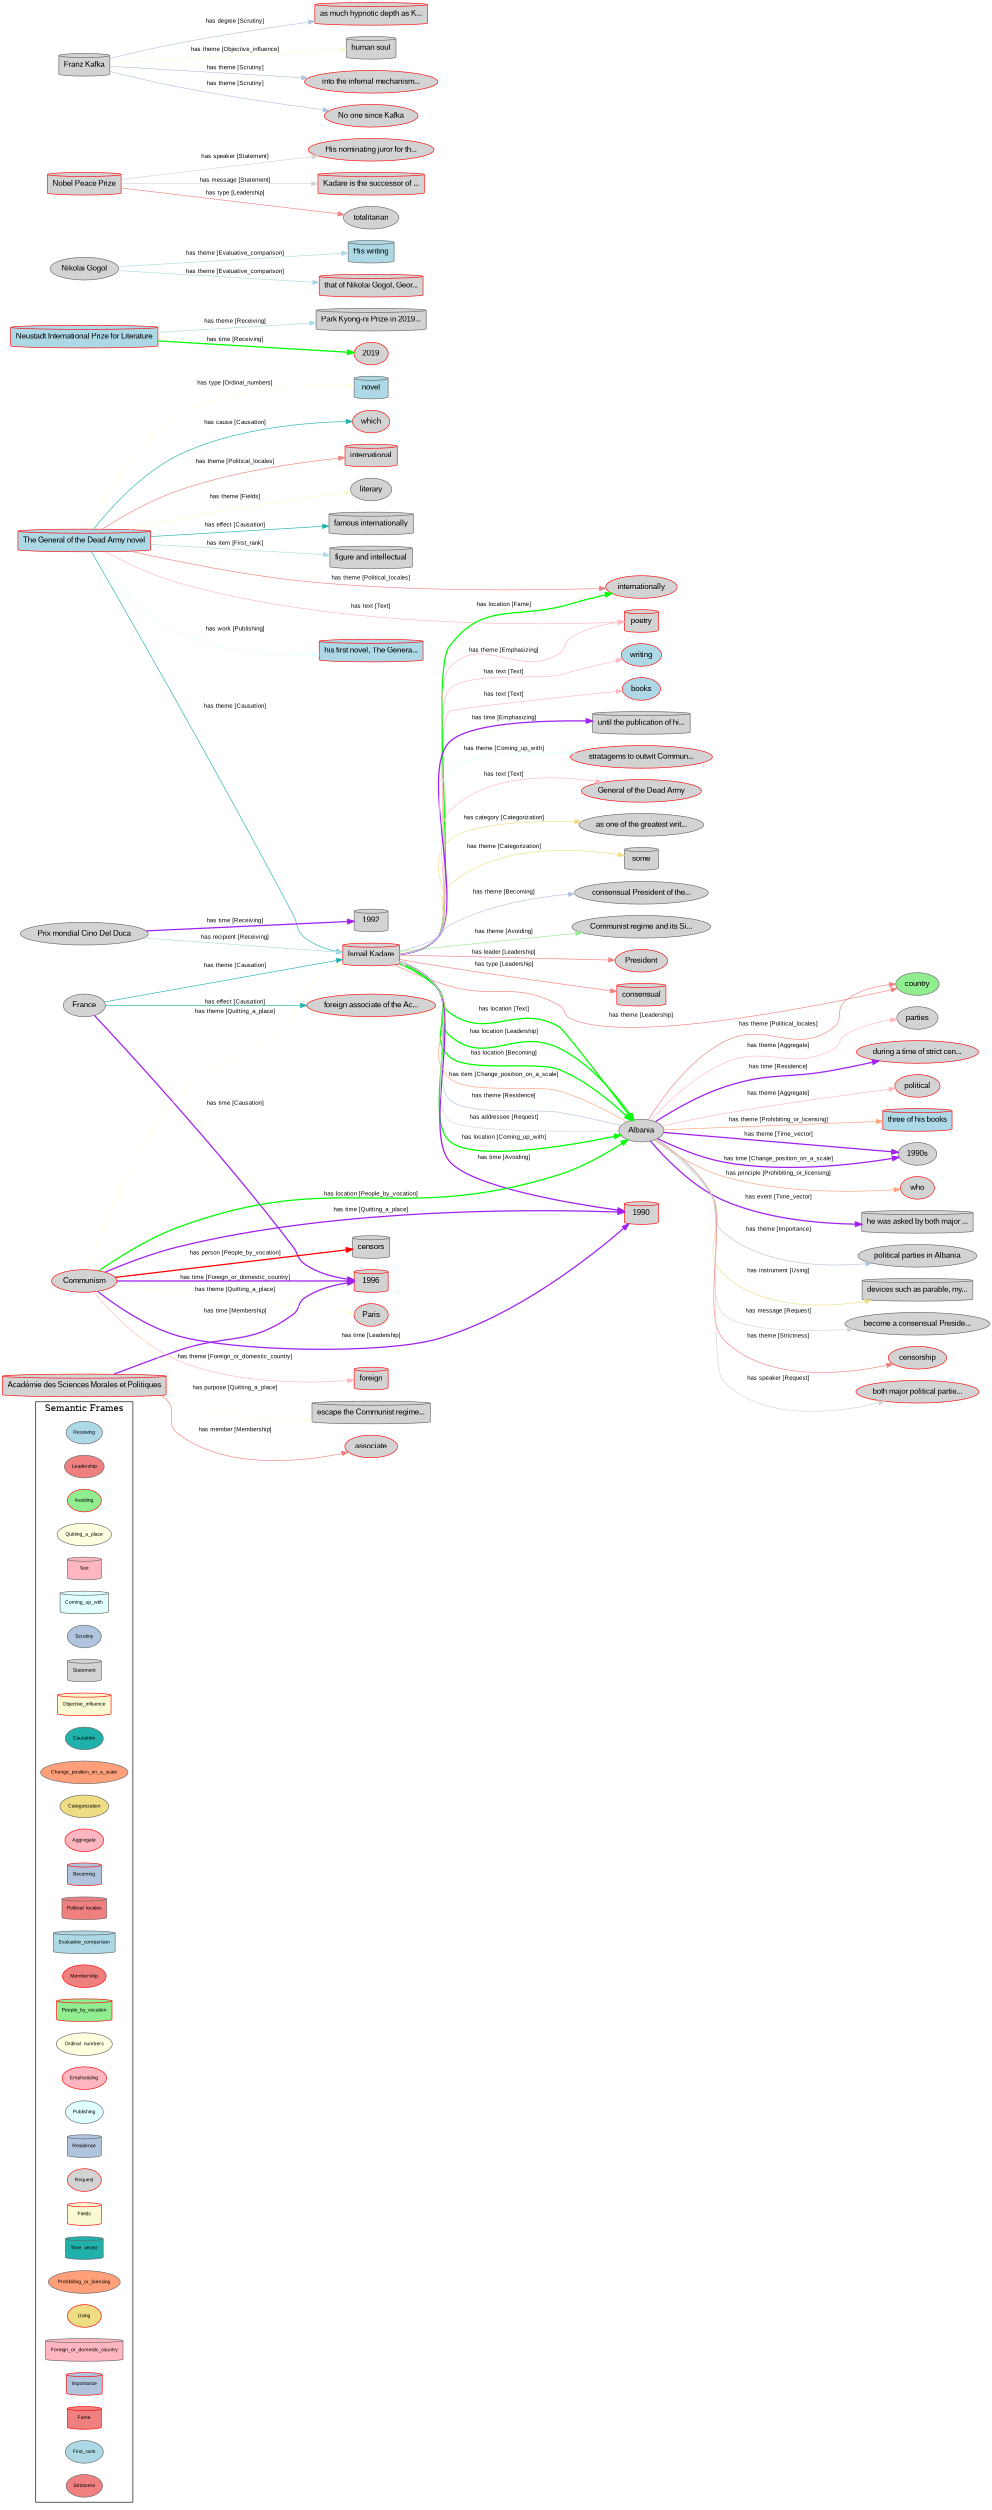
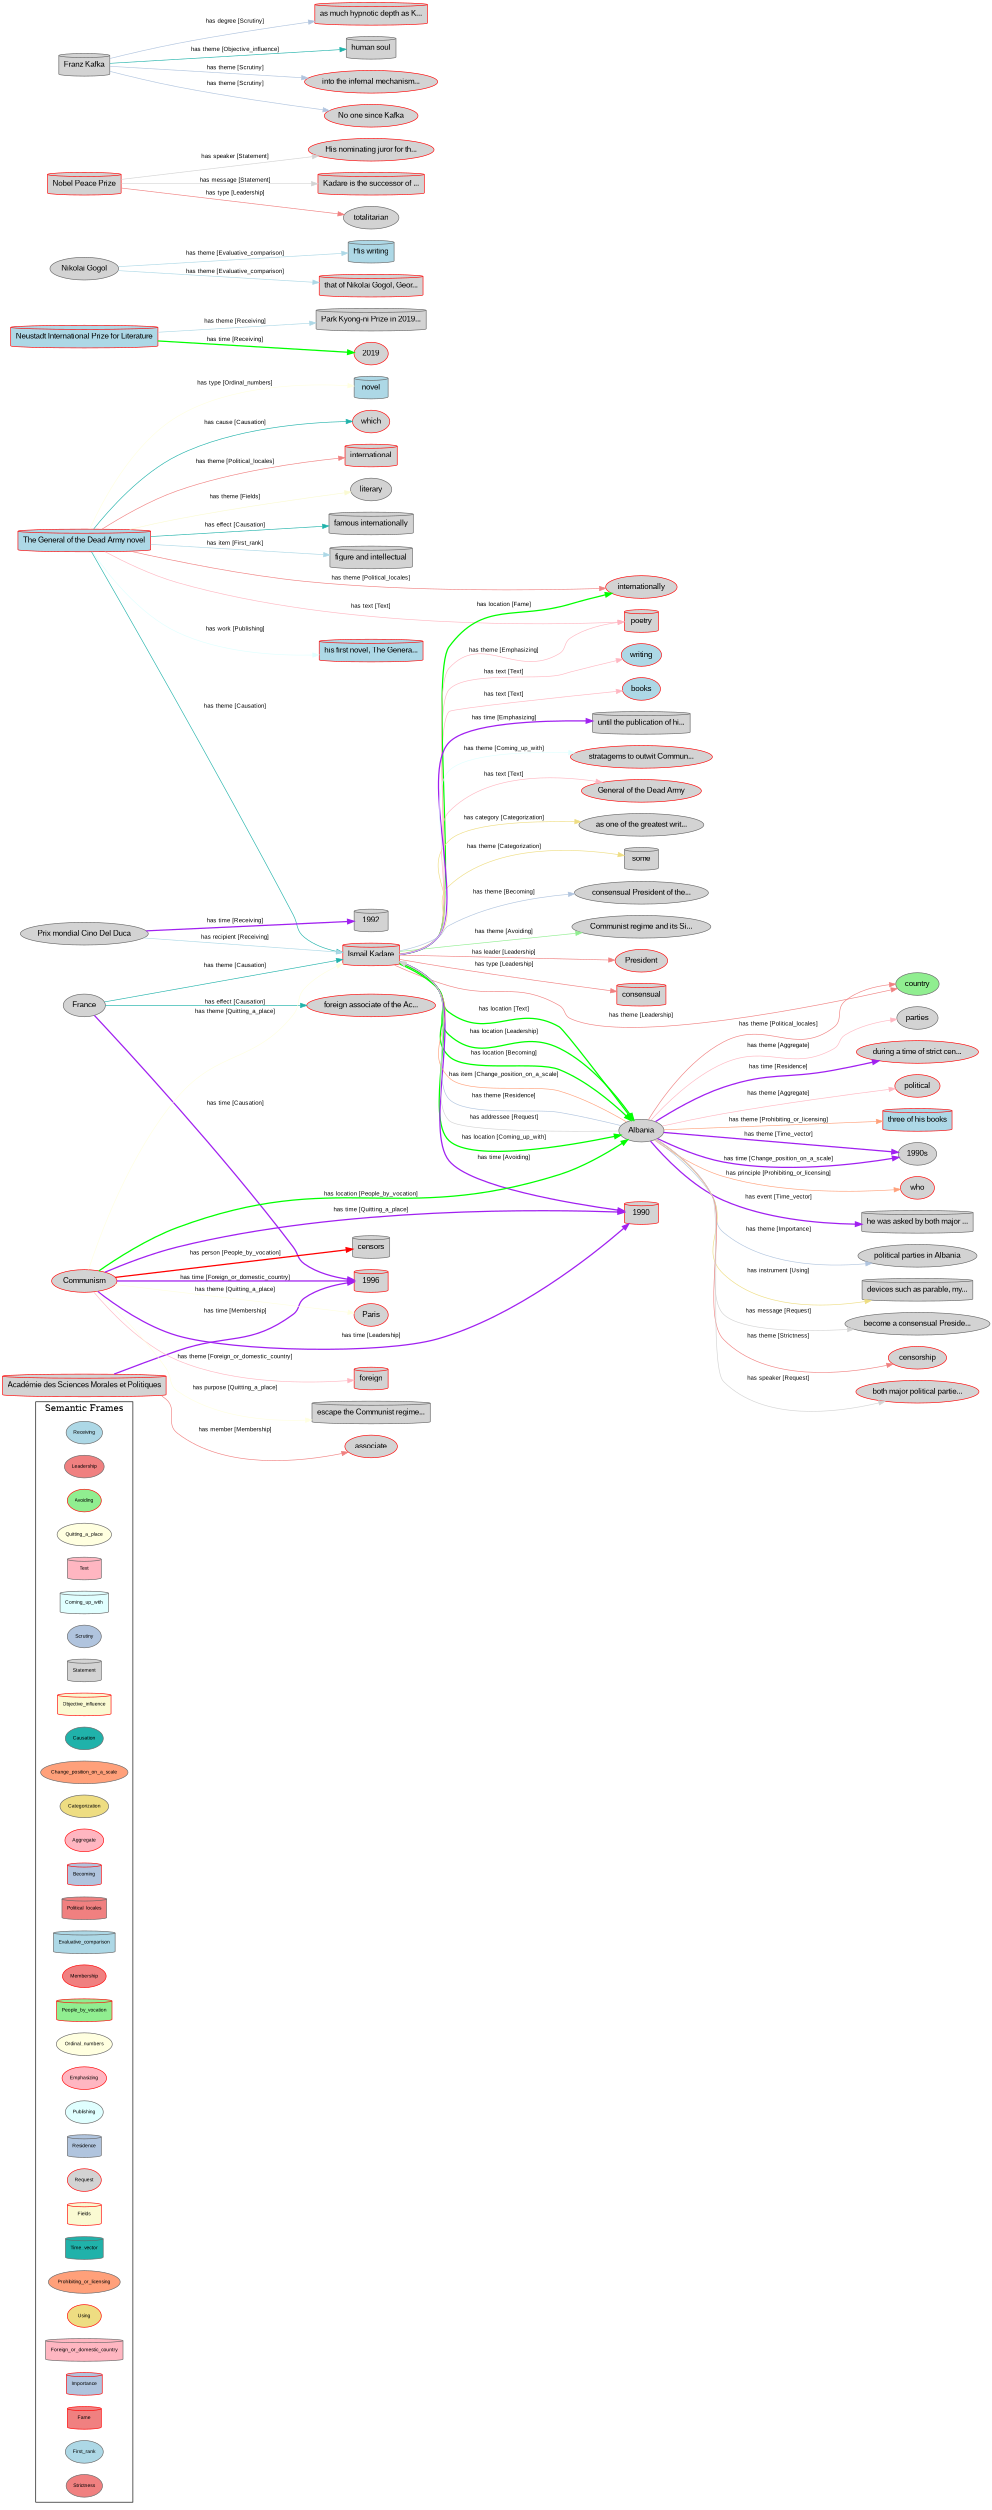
edge "Franz Kafka" -> "human soul": color lightgoldenrodyellow -> lightseagreen
